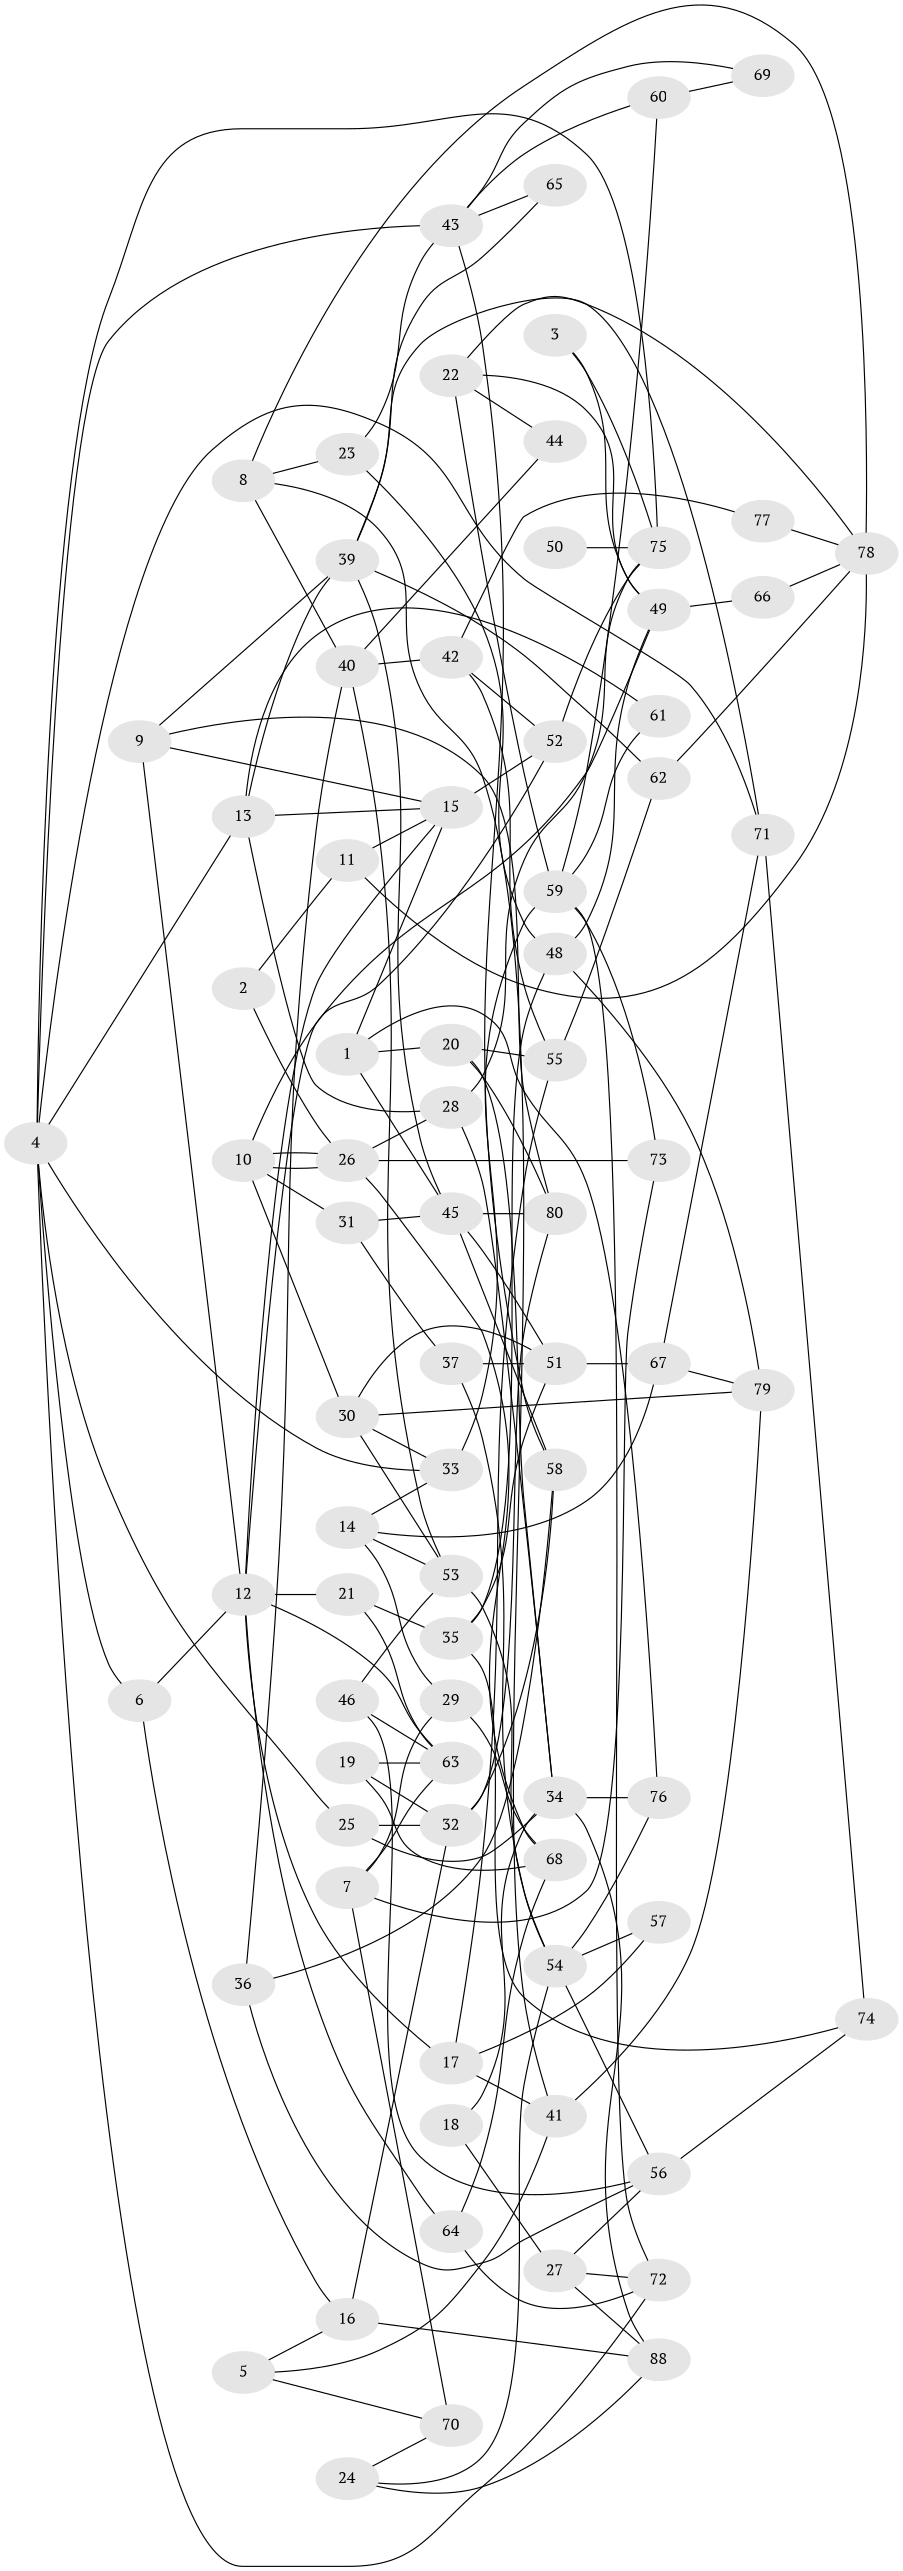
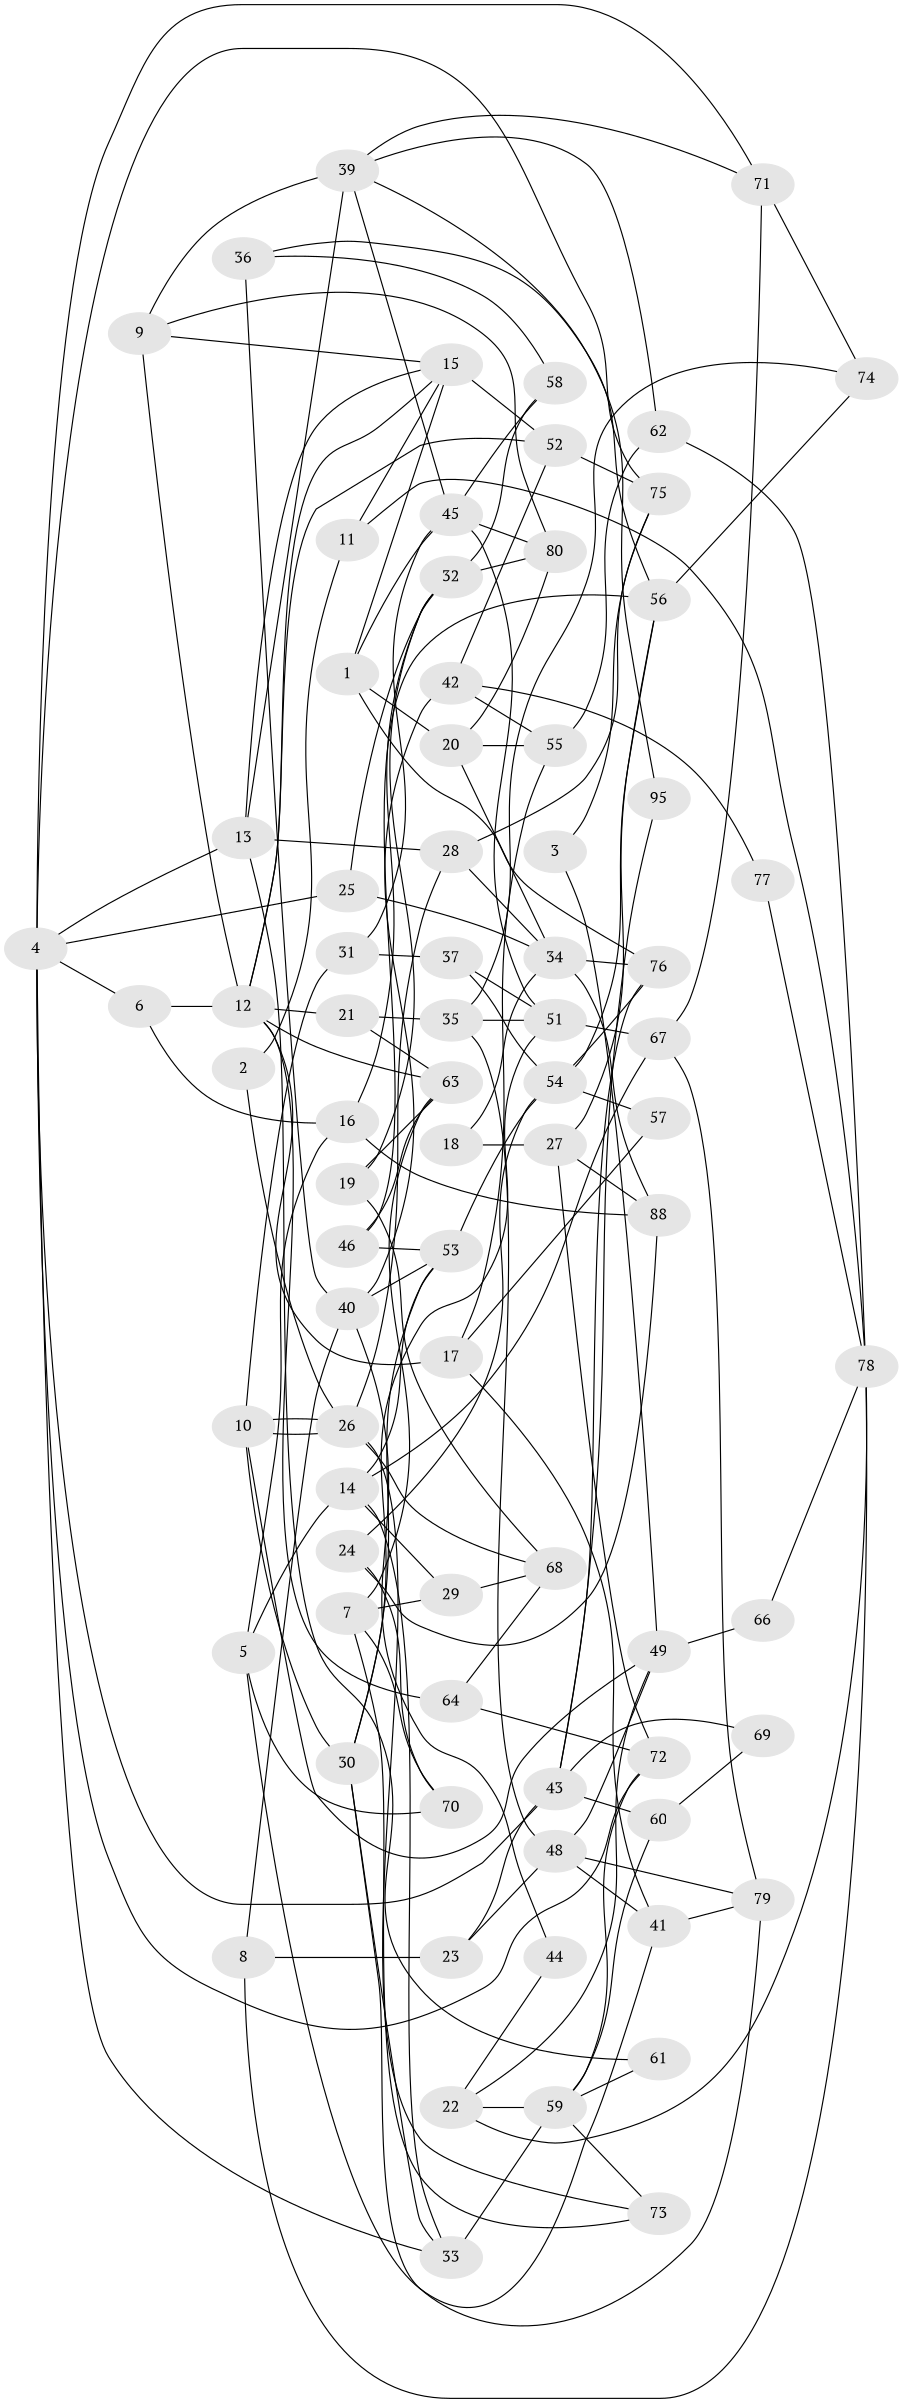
node "65": label "65" -> "95"
node "50": removed
edge "43" -- "58": now "43" -- "76"
edge "8" -- "41": now "48" -- "41"
edge "14" -- "5": added
